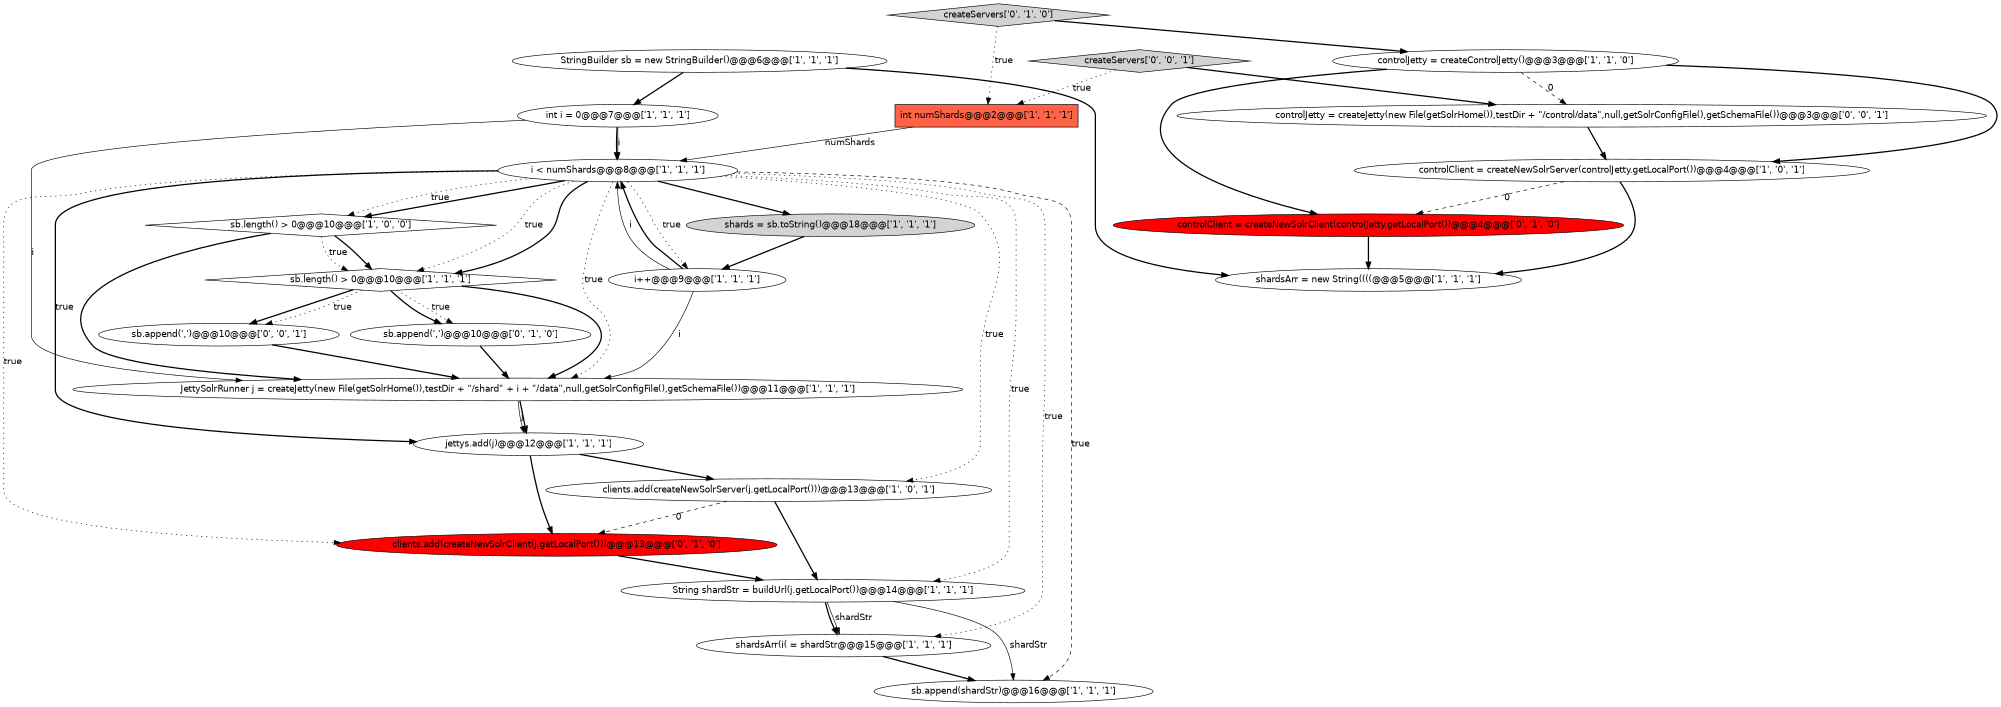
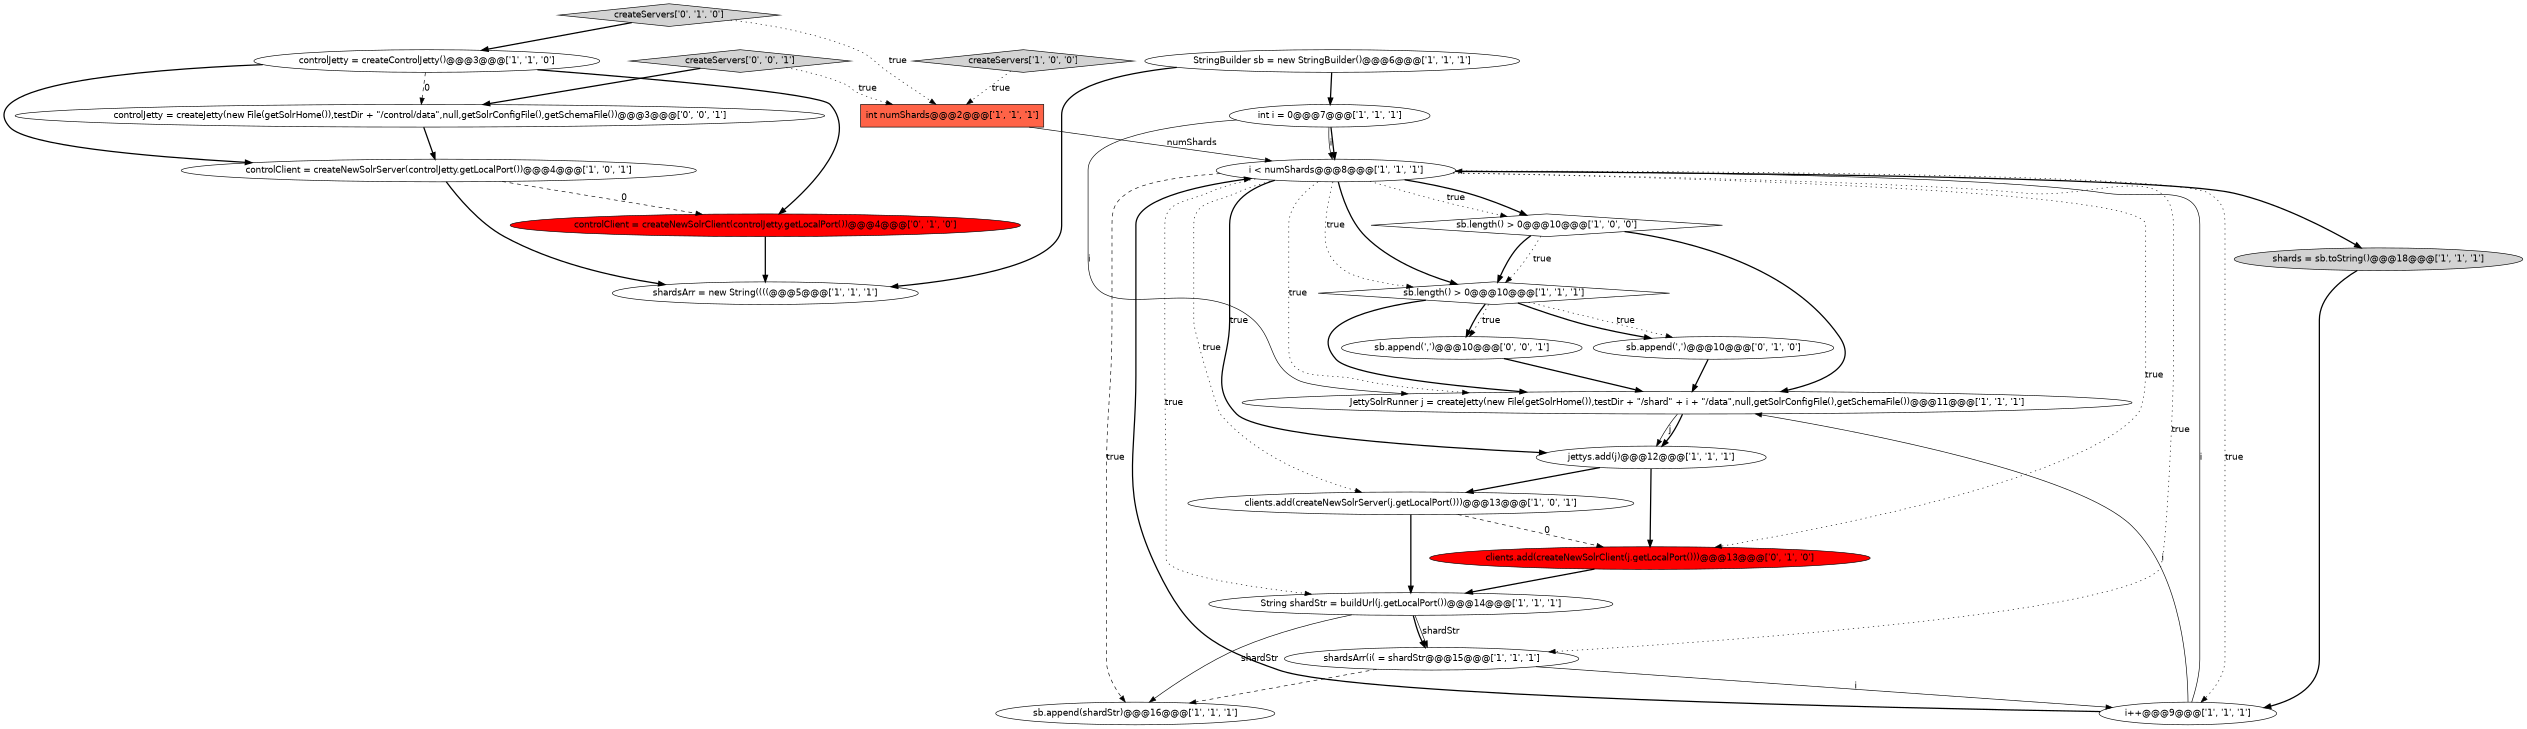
node "createServers['1', '0', '0']": added
edge "shardsArr(i( = shardStr@@@15@@@['1', '1', '1']" -> "sb.append(shardStr)@@@16@@@['1', '1', '1']": style bold -> dashed
edge "shardsArr(i( = shardStr@@@15@@@['1', '1', '1']" -> "i++@@@9@@@['1', '1', '1']": added, label "i"
